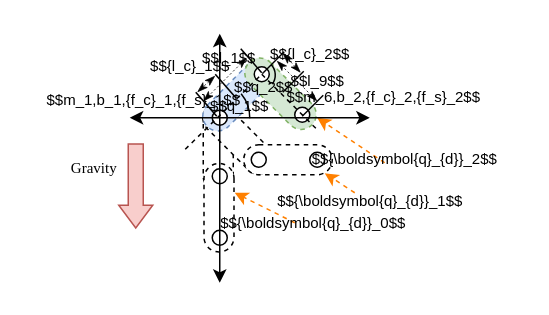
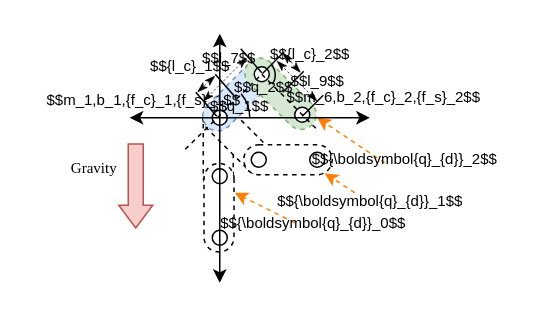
node "$$l_1$$": label "$$l_1$$" -> "$$l_7$$"
